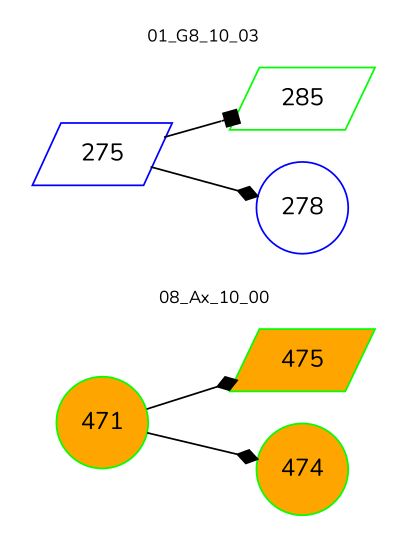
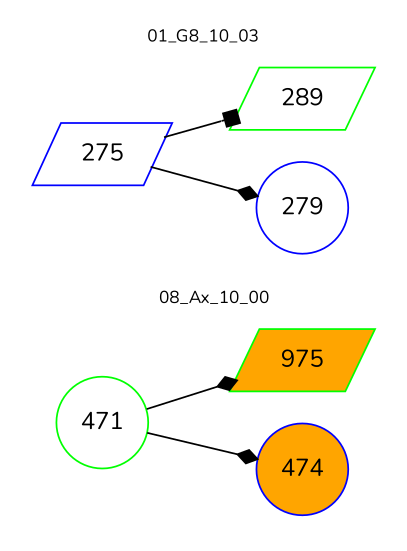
node "285": label "285" -> "289"
node "278": label "278" -> "279"
node "475": label "475" -> "975"
node "471": fillcolor orange -> white
node "474": color green -> blue
